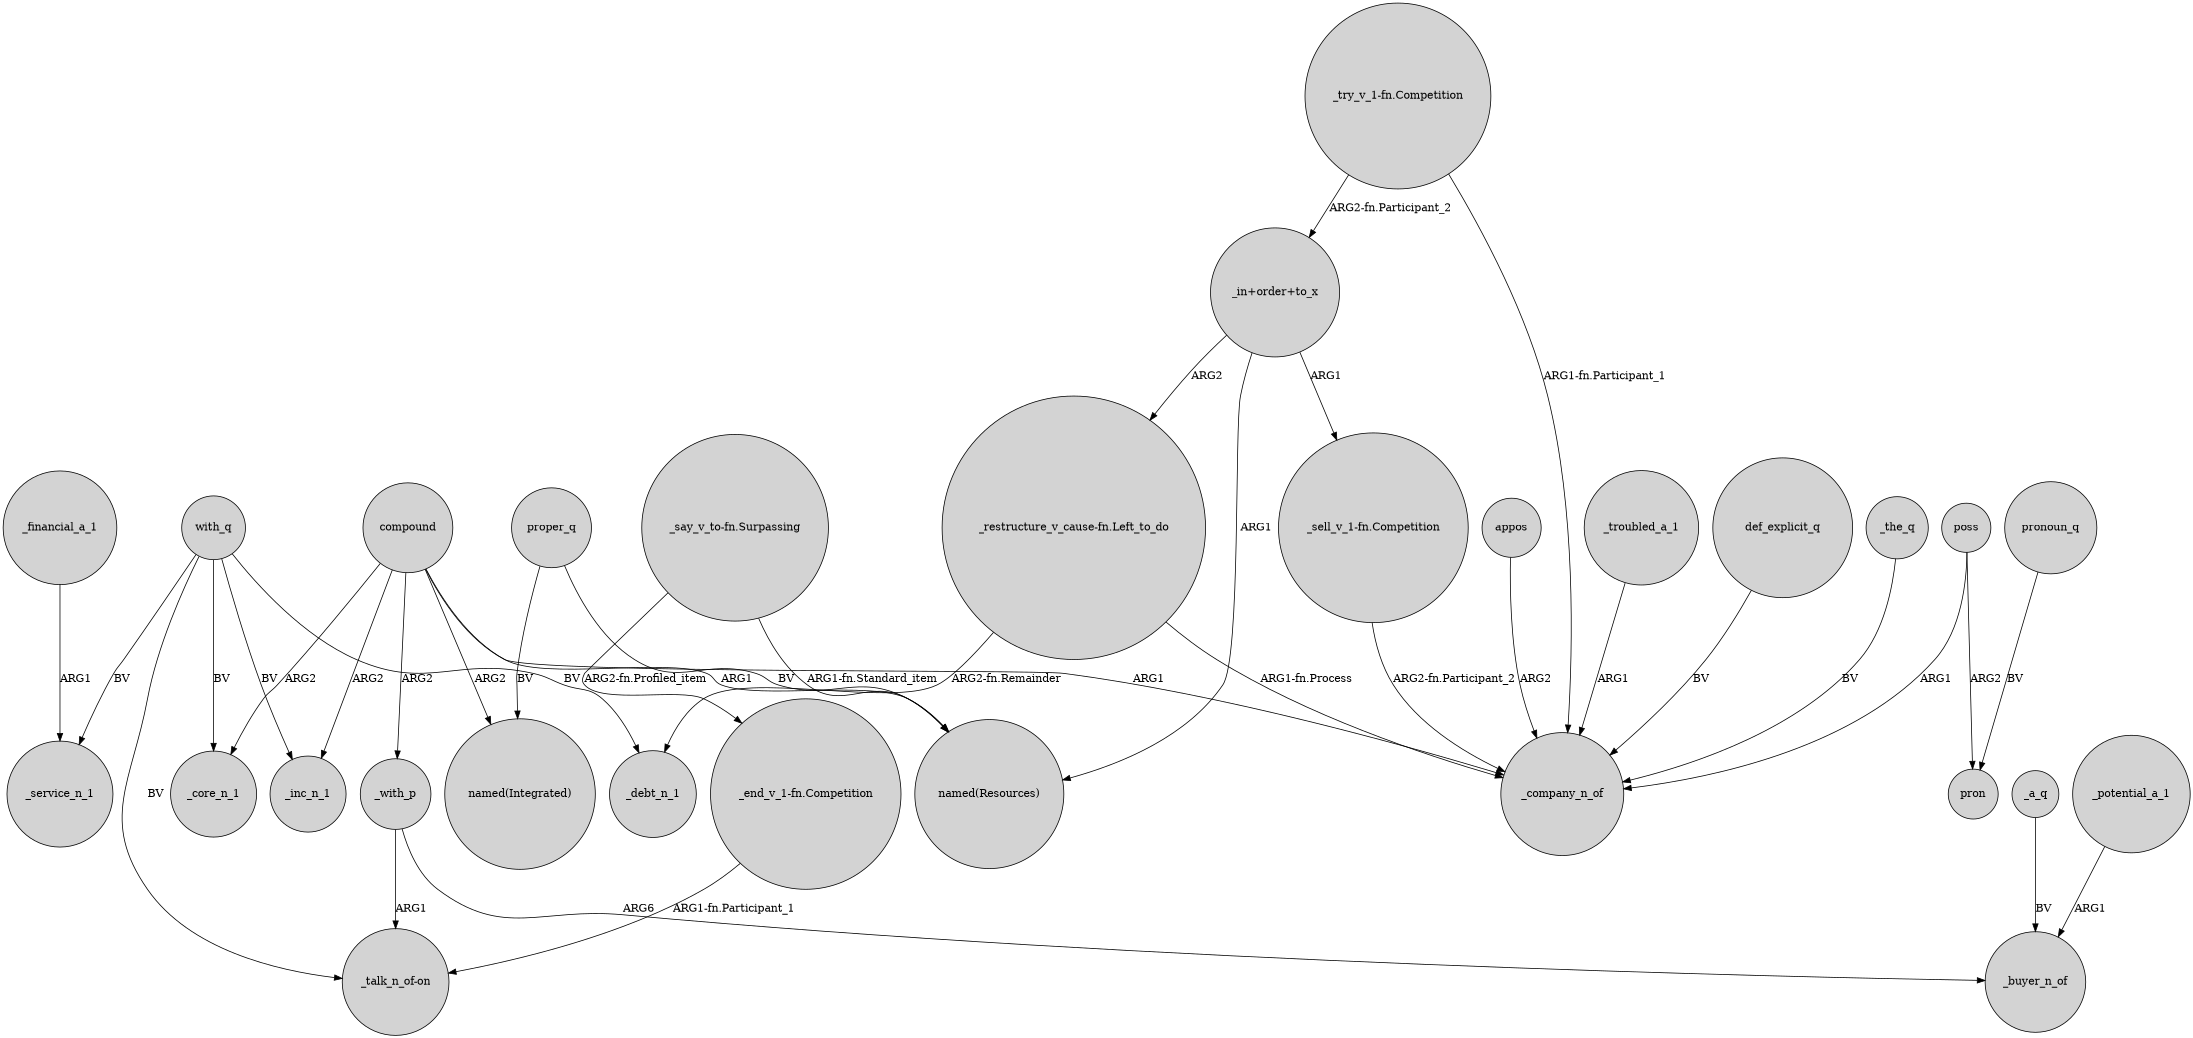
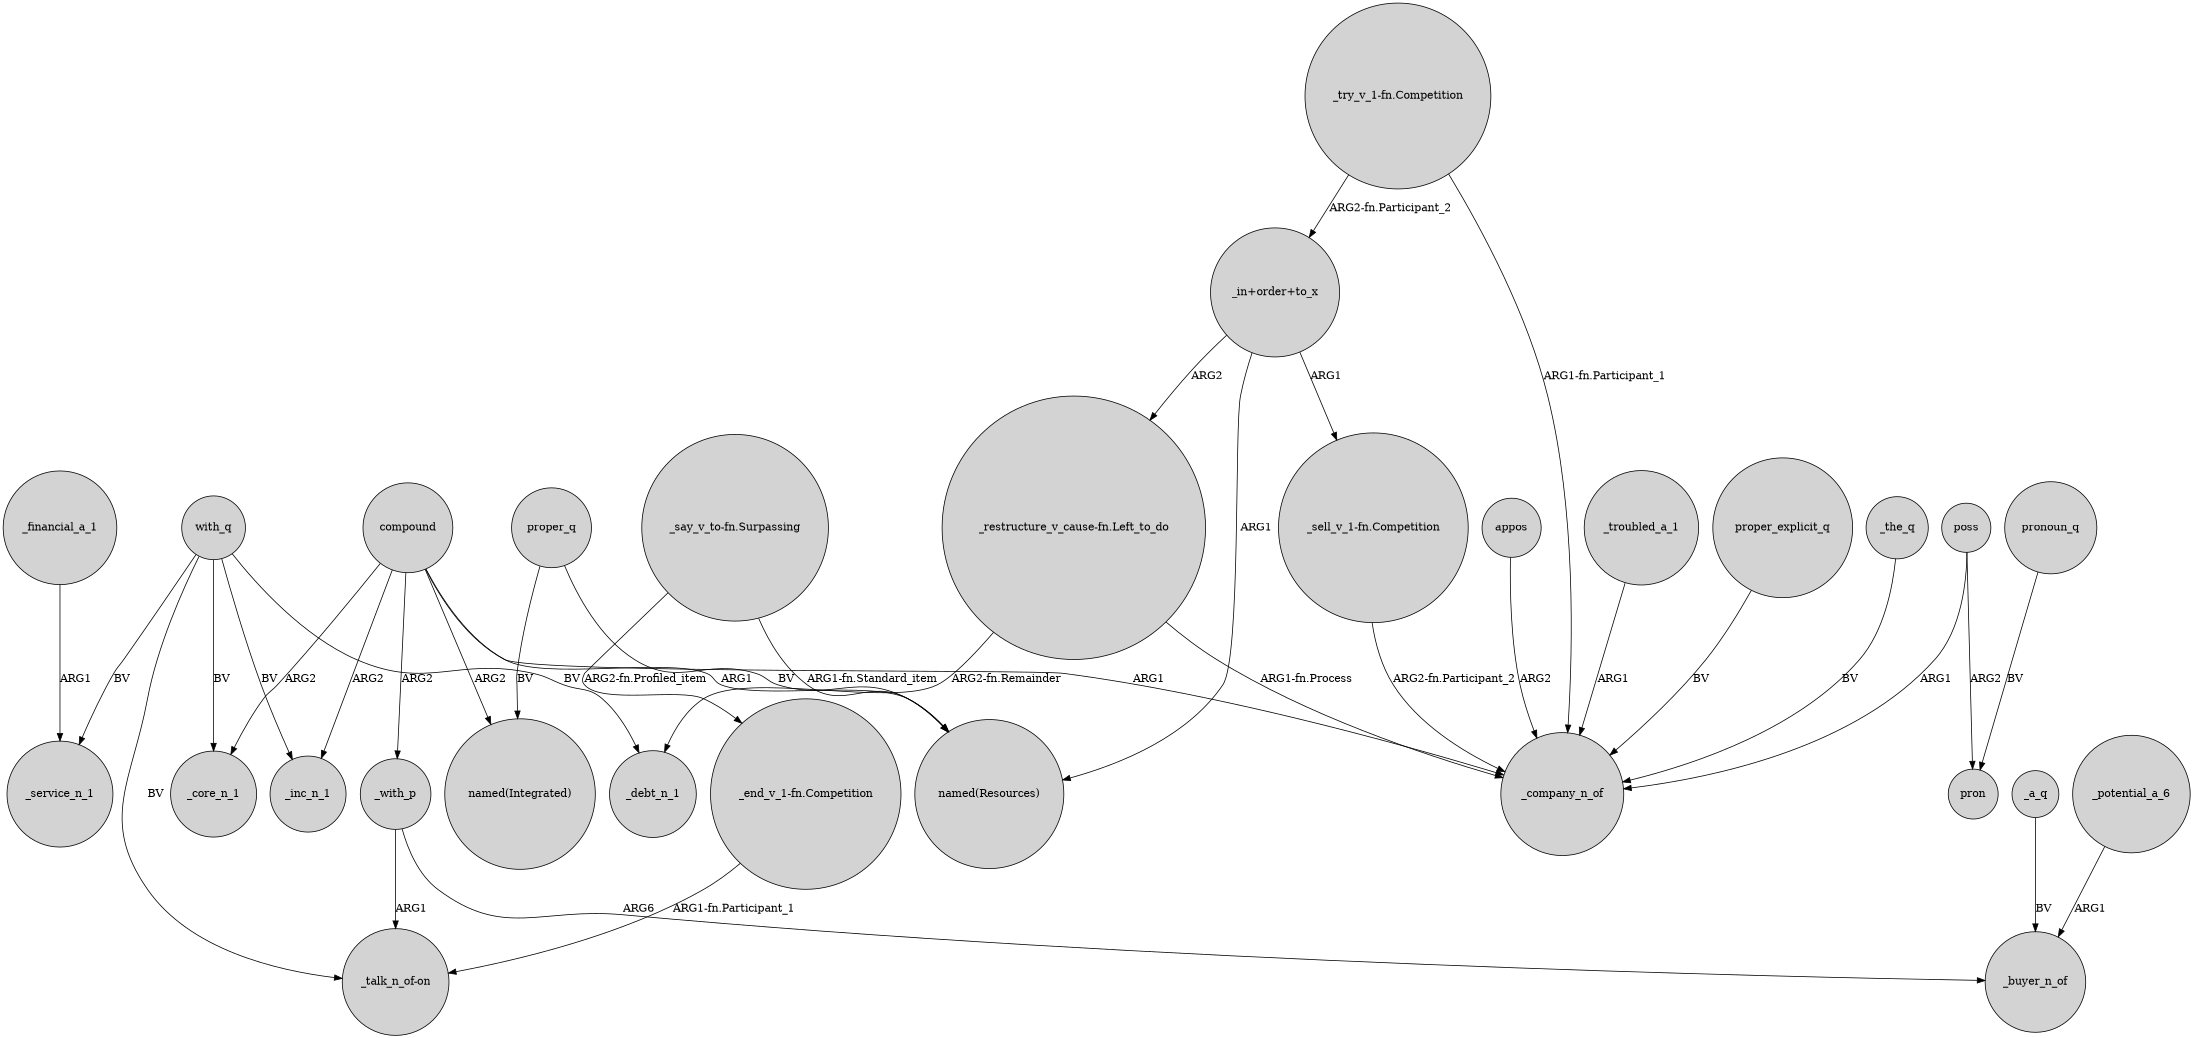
node "def_explicit_q": label "def_explicit_q" -> "proper_explicit_q"
node "_potential_a_1": label "_potential_a_1" -> "_potential_a_6"
